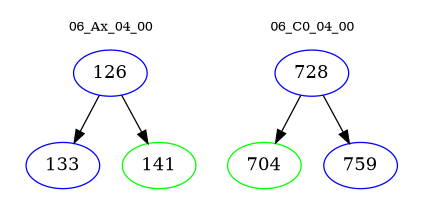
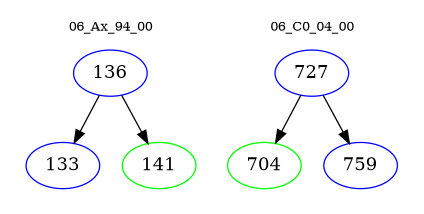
cluster "06_Ax_04_00": label "06_Ax_04_00" -> "06_Ax_94_00"
node "126": label "126" -> "136"
node "728": label "728" -> "727"
